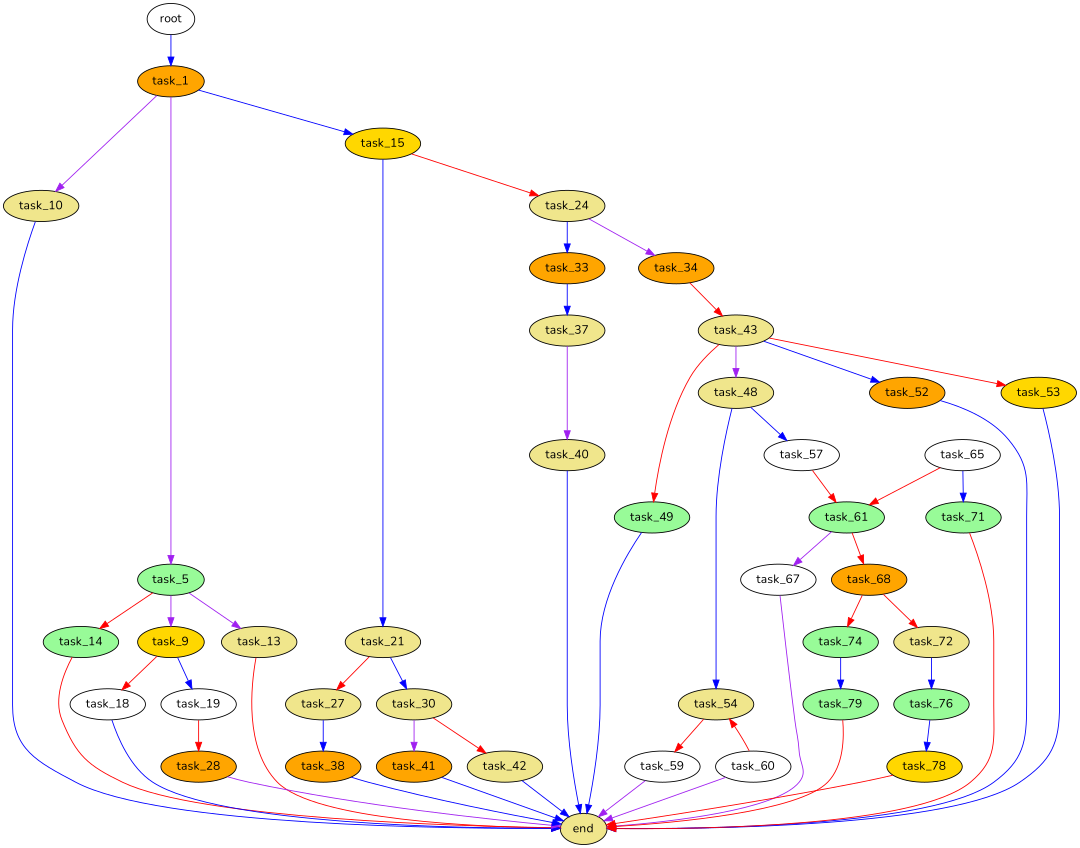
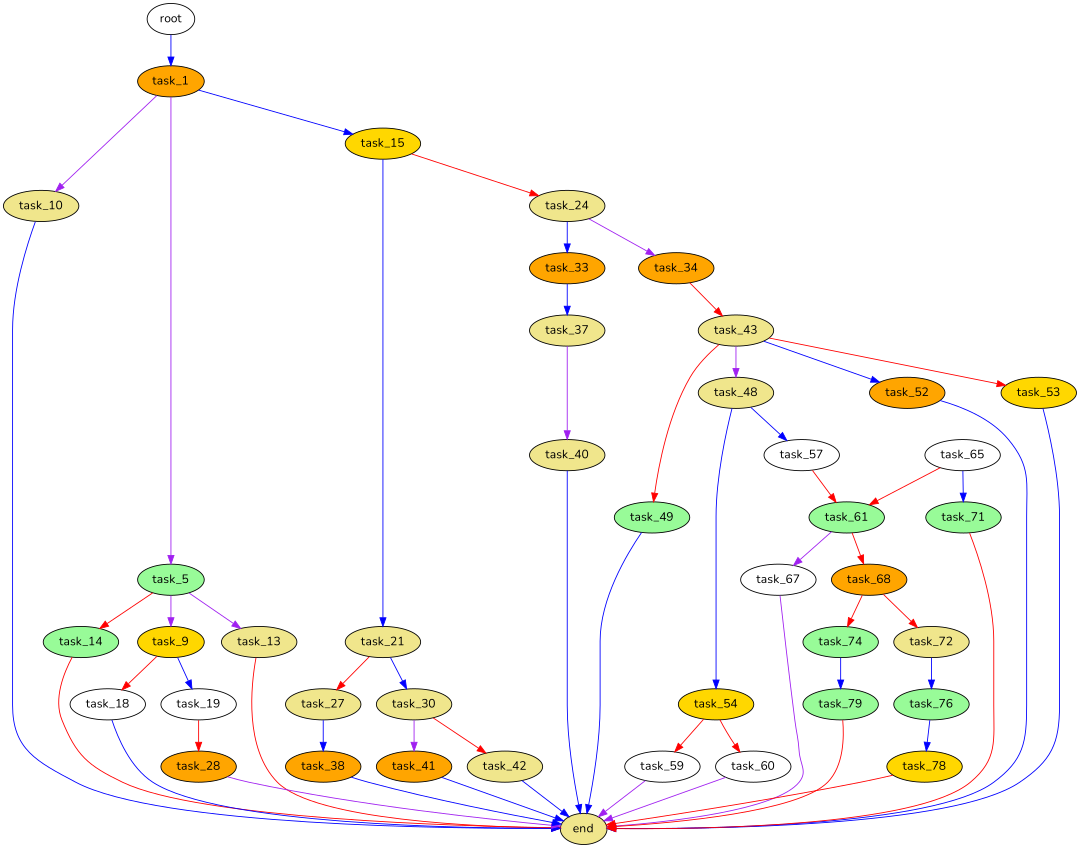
node "task_54": fillcolor khaki -> gold
edge "task_60" -> "task_54": reversed
